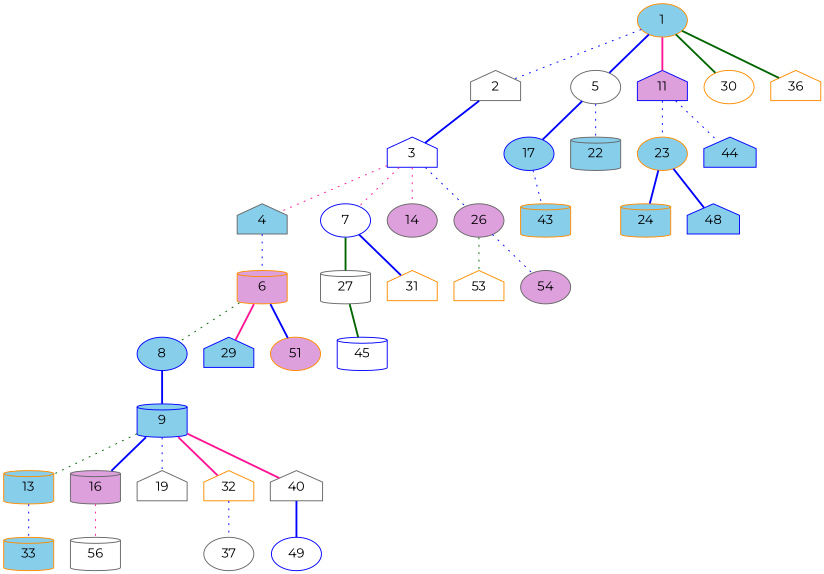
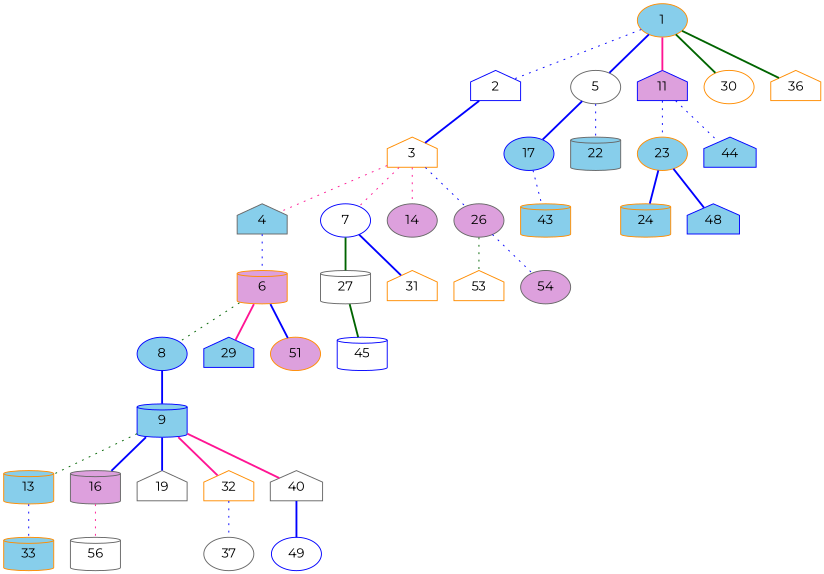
node "2": color gray40 -> blue
node "3": color blue -> darkorange
edge "9" -- "19": style dotted -> bold
